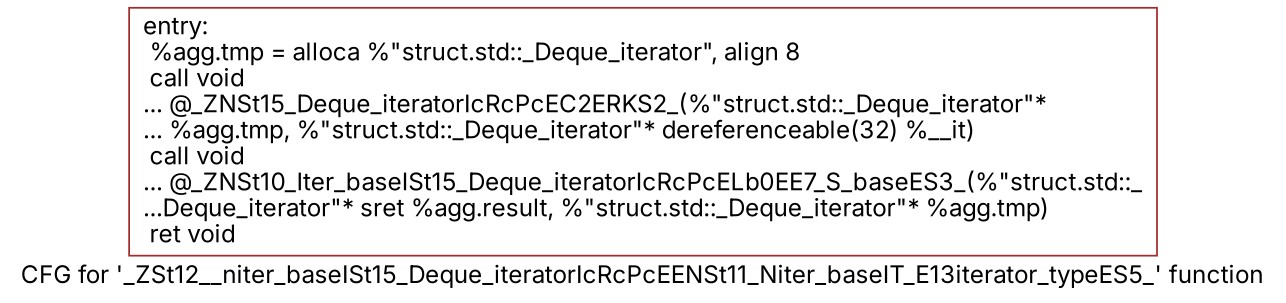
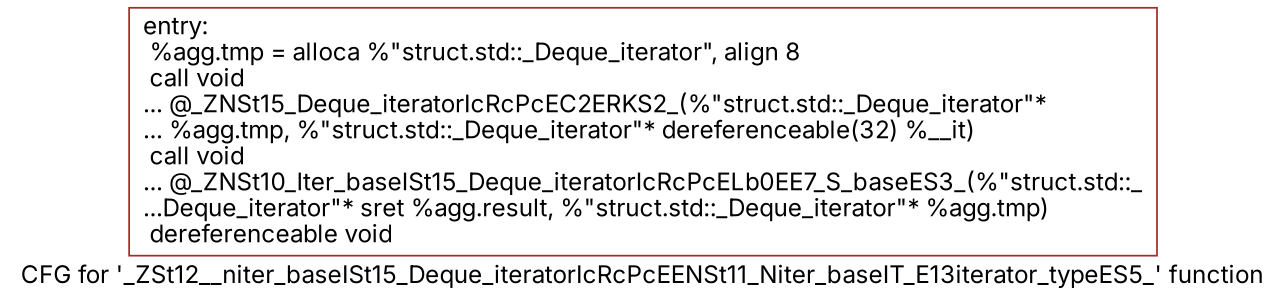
node "entry:": text "ret void" -> "dereferenceable void"
